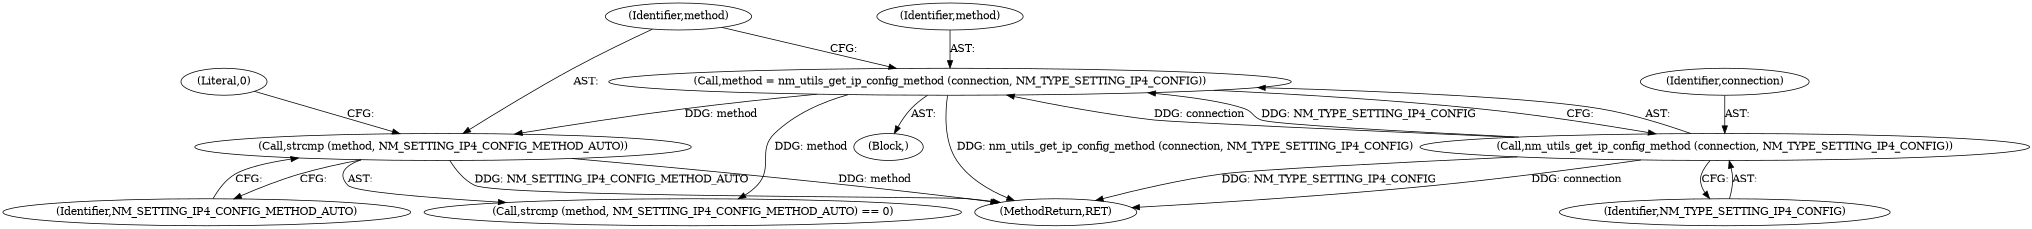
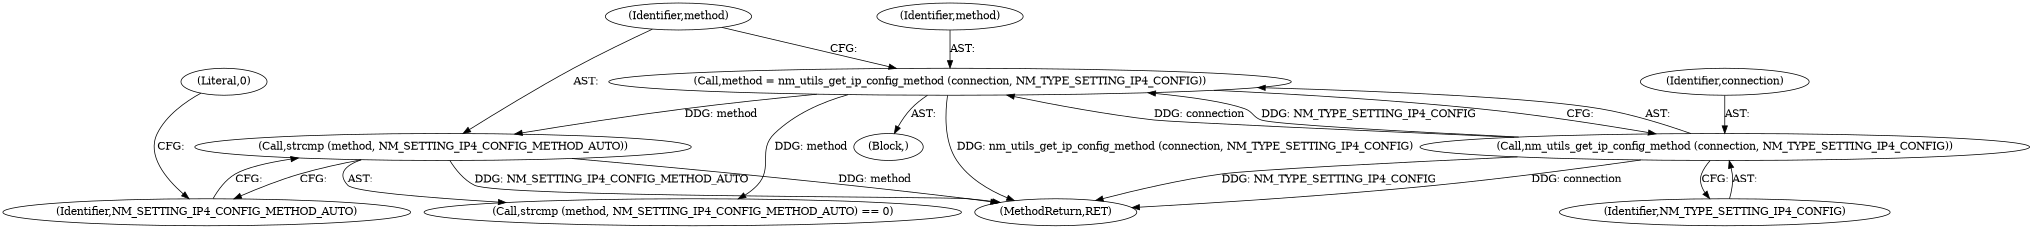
edge "(Literal,0)" -> "(Call,strcmp (method, NM_SETTING_IP4_CONFIG_METHOD_AUTO))": now "(Literal,0)" -> "(Identifier,NM_SETTING_IP4_CONFIG_METHOD_AUTO)"
